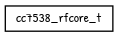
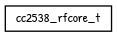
node "cc7538_rfcore_t": label "cc7538_rfcore_t" -> "cc2538_rfcore_t"
